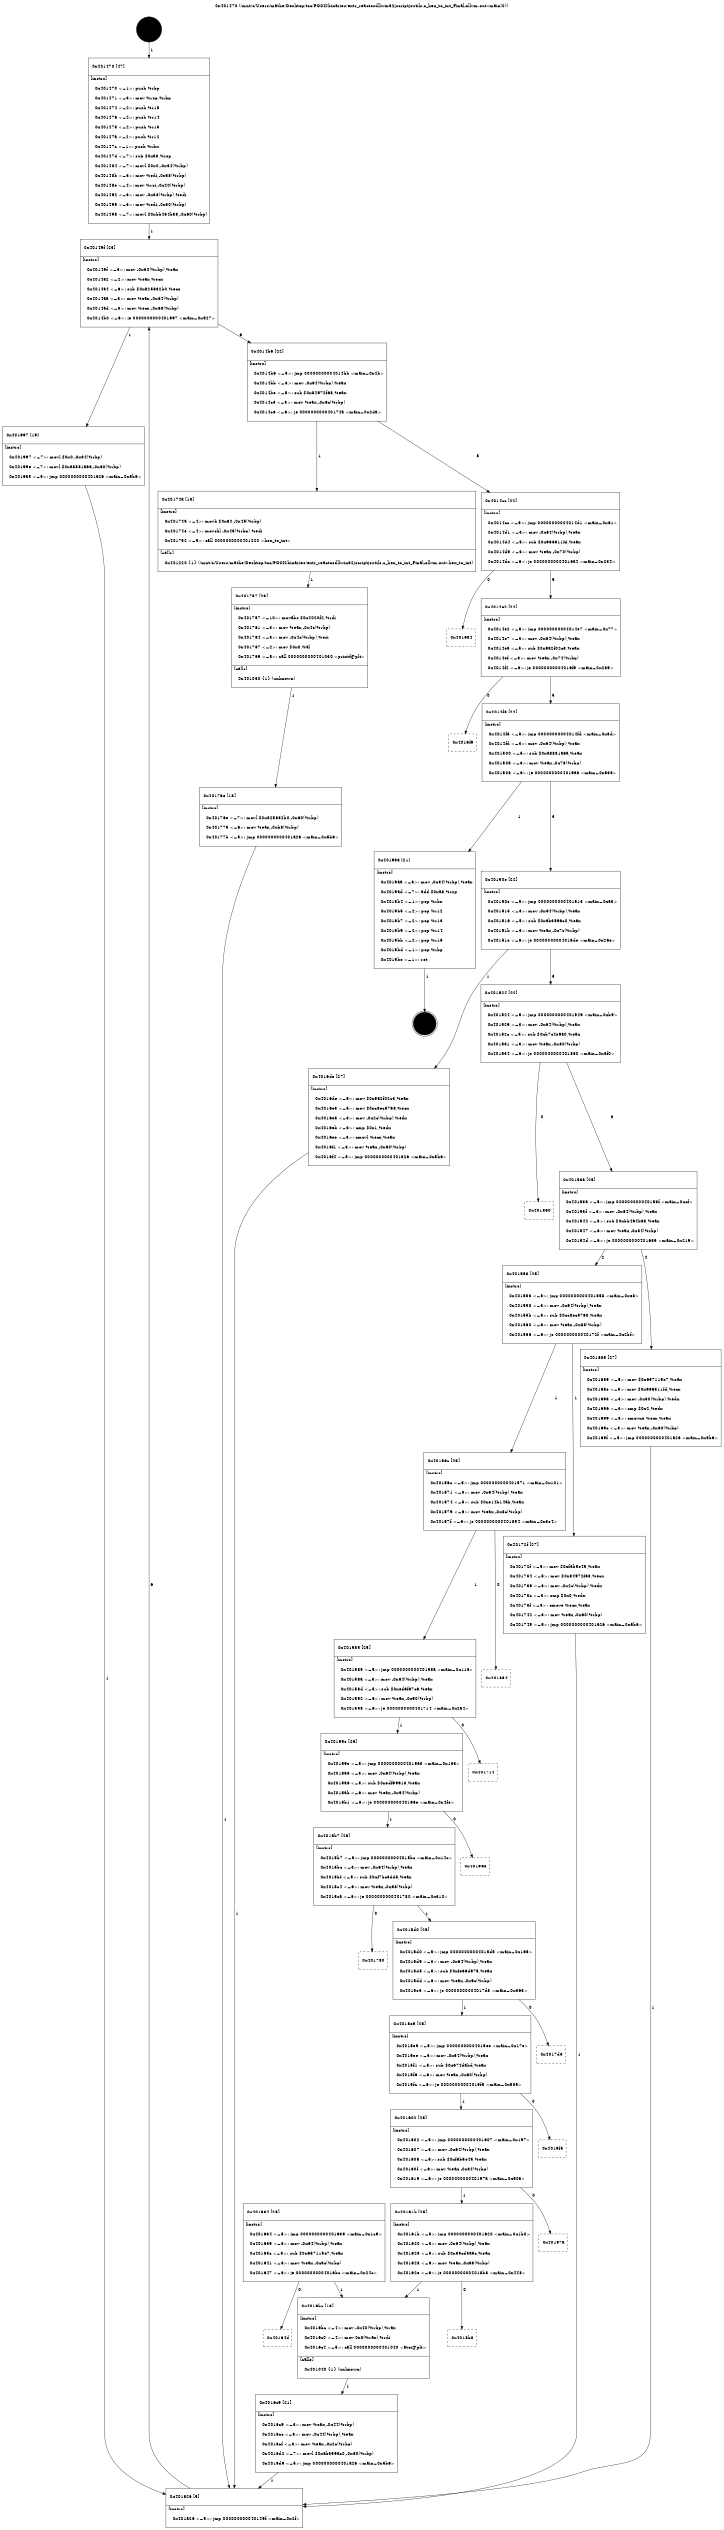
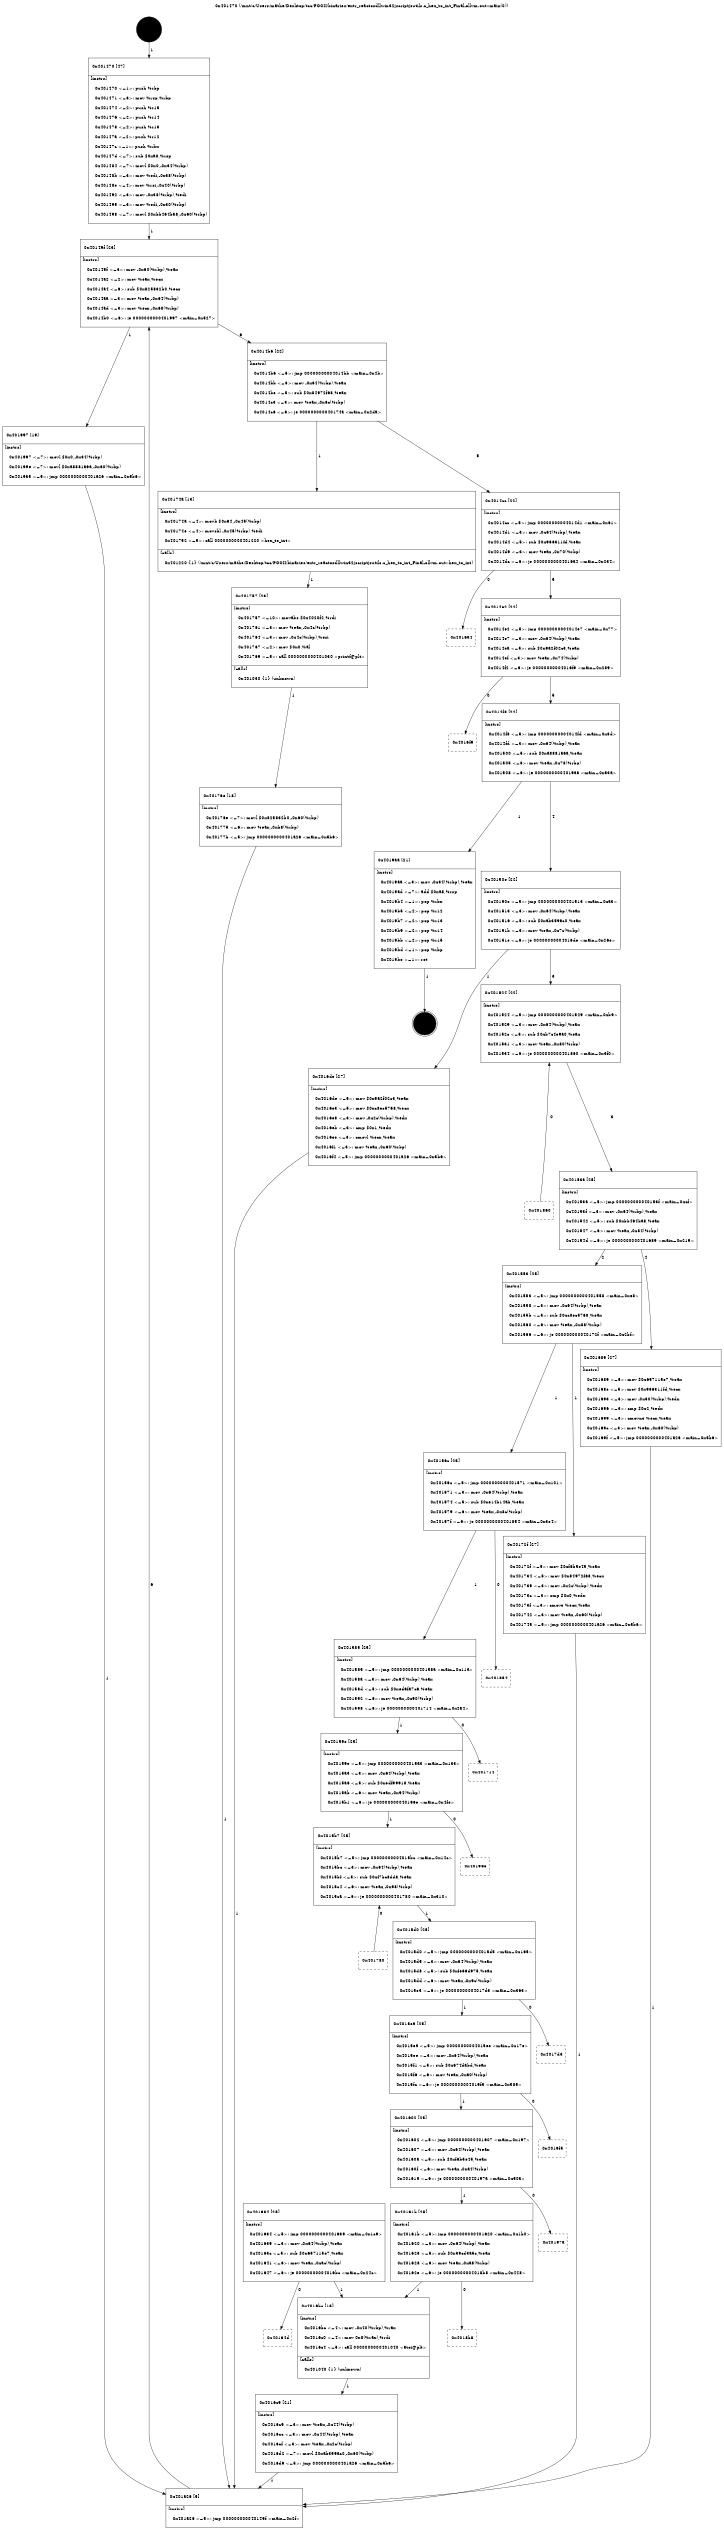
edge "0x4014f8 [22]" -> "0x40150e [22]": label " 3" -> " 4"
edge "0x401524 [22]" -> "0x401860": reversed
edge "0x4015b7 [25]" -> "0x401780": reversed
